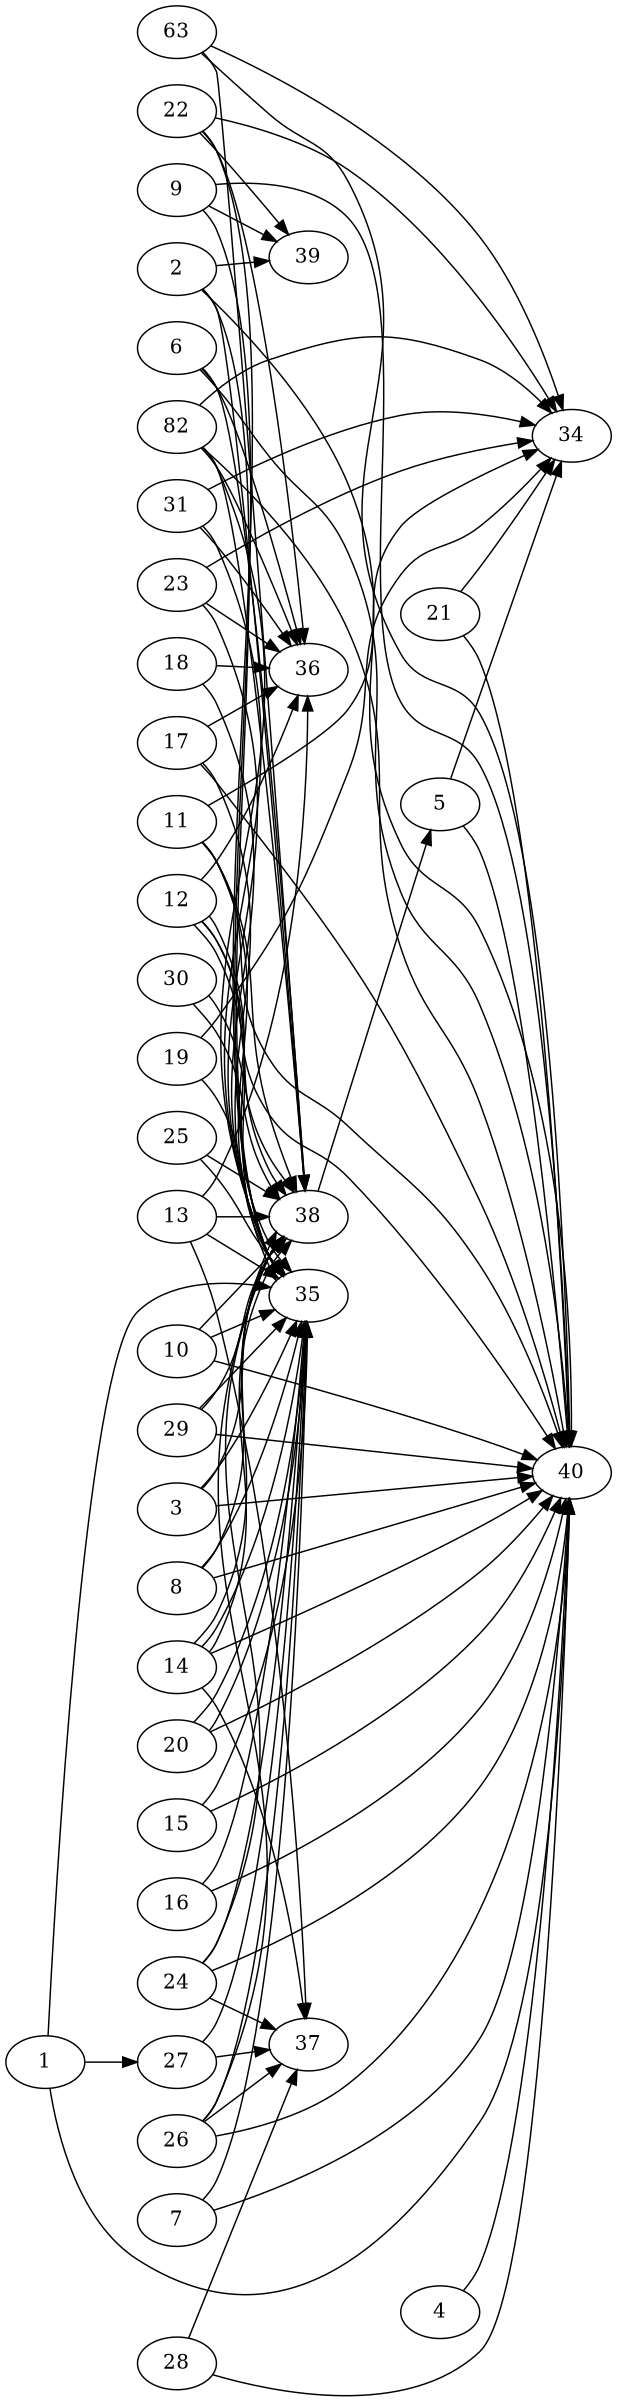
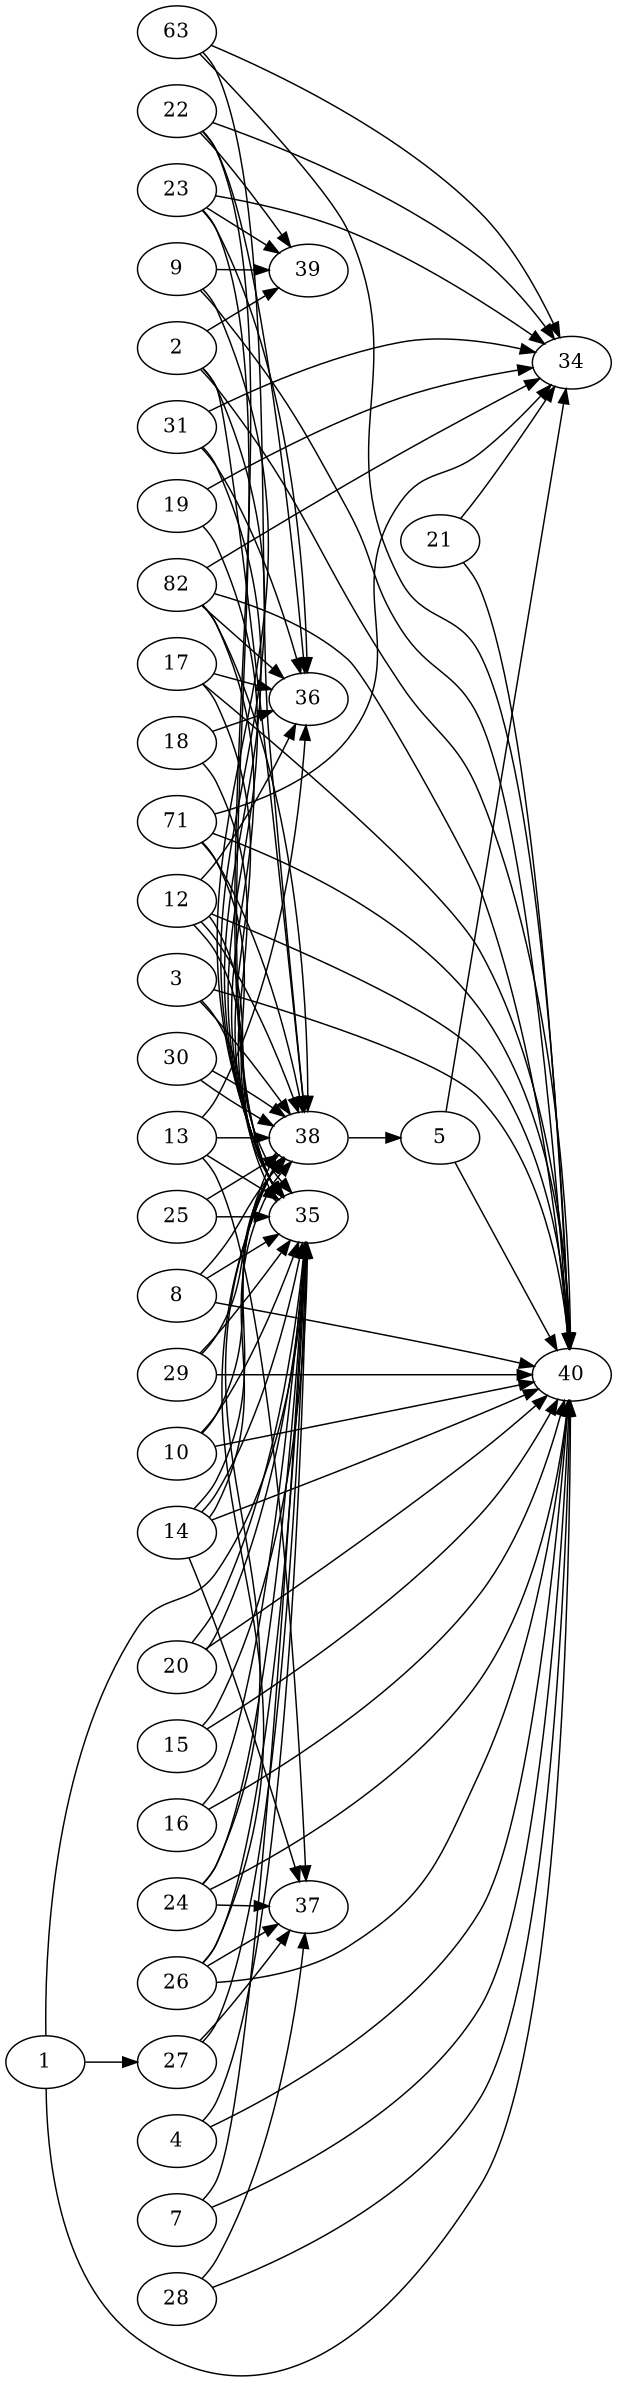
edge "23" -> "39": added
node "6": removed
node "11": label "11" -> "71"
edge "4" -> "35": added
